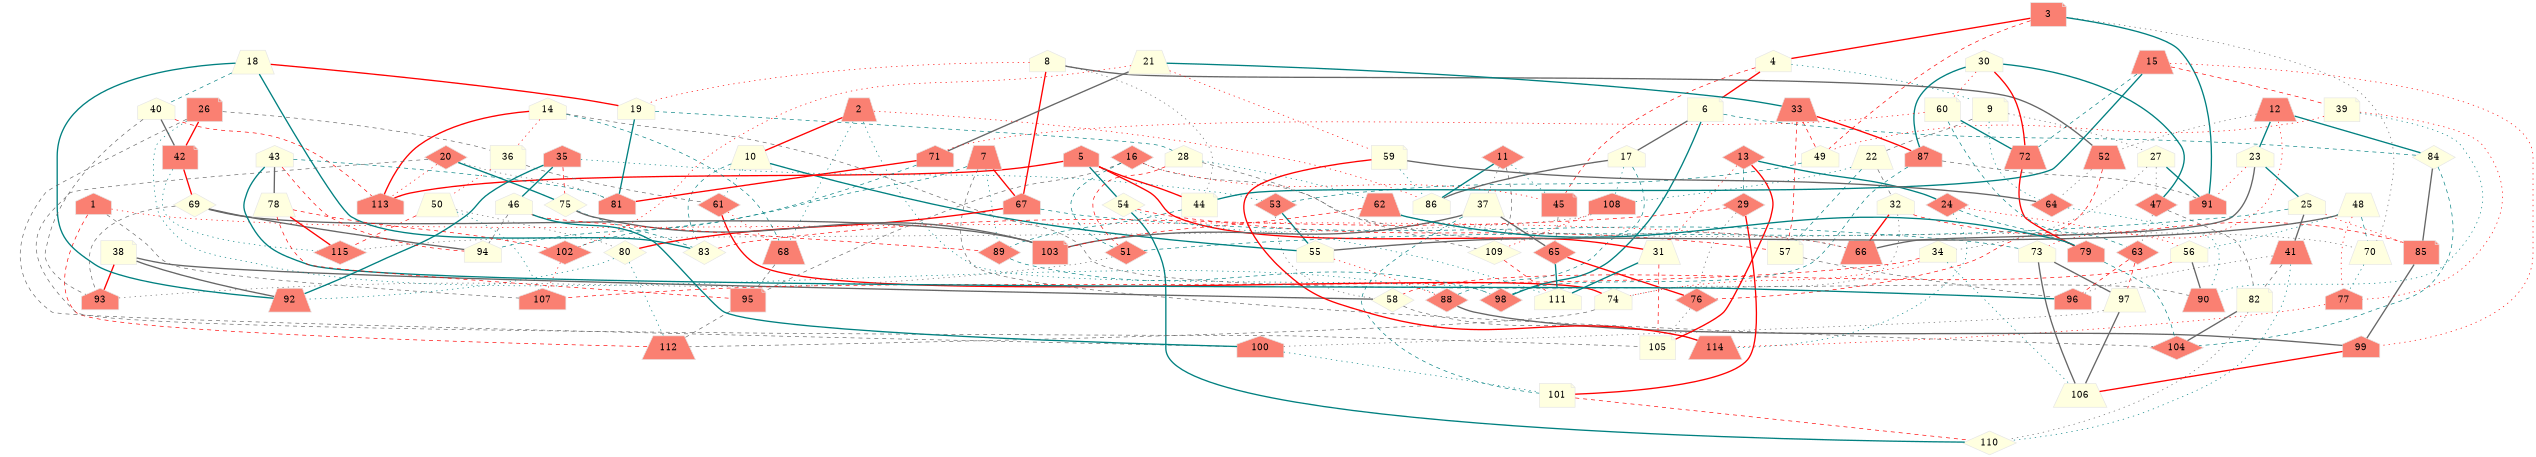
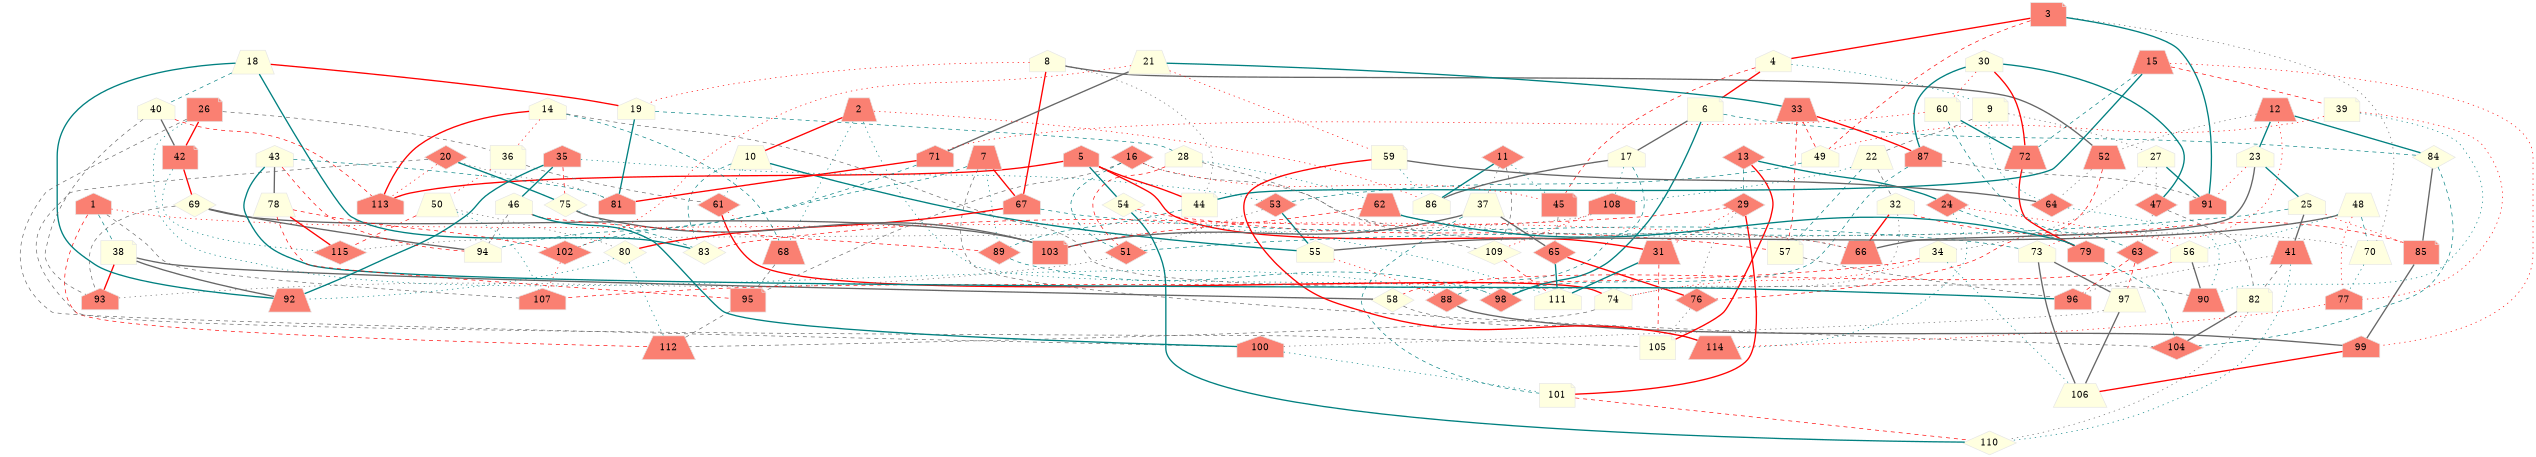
edge "13" -- "31": now "29" -- "31"
edge "1" -- "38": added
node "31": fillcolor lightyellow -> salmon
edge "53" -- "58": now "53" -- "51"
